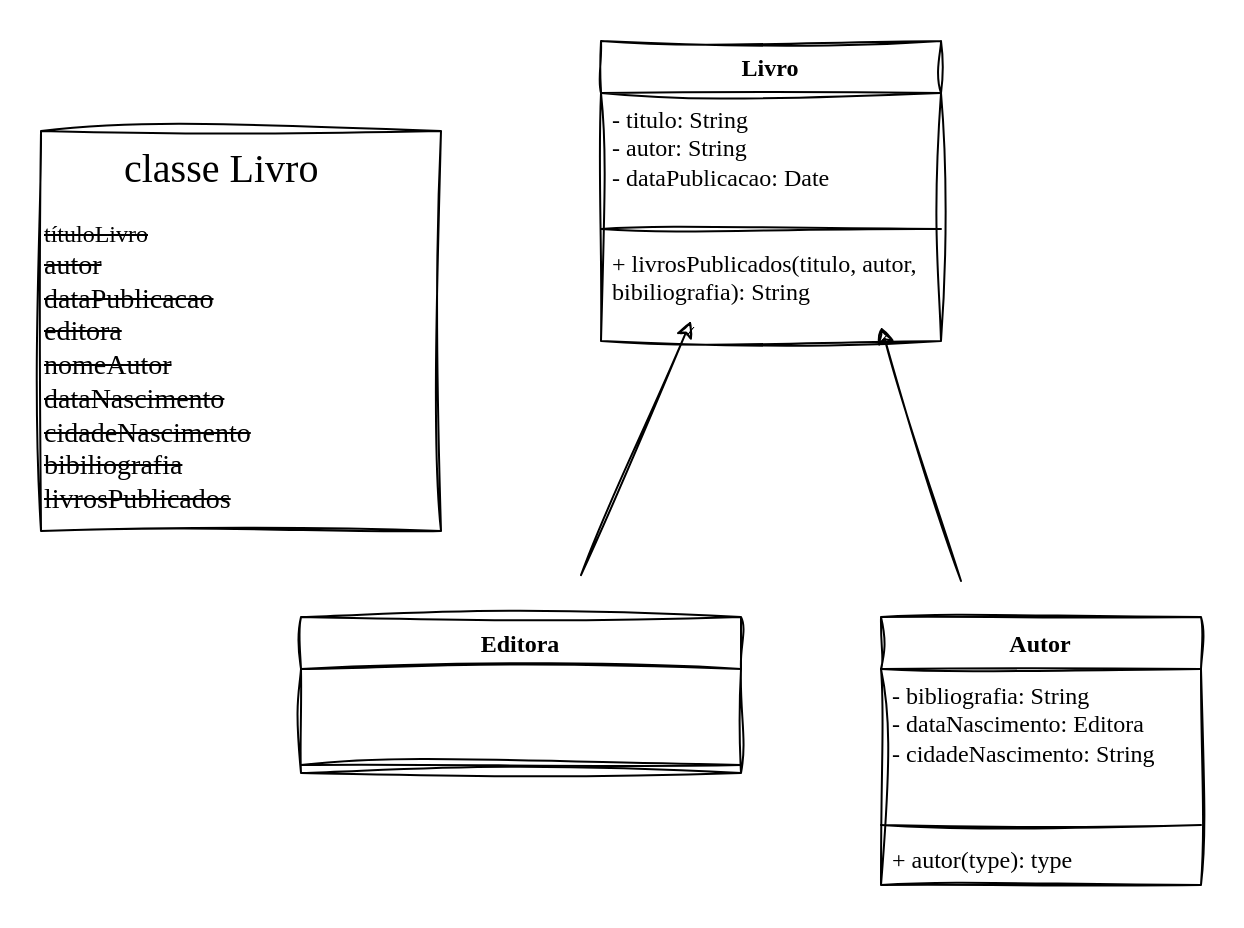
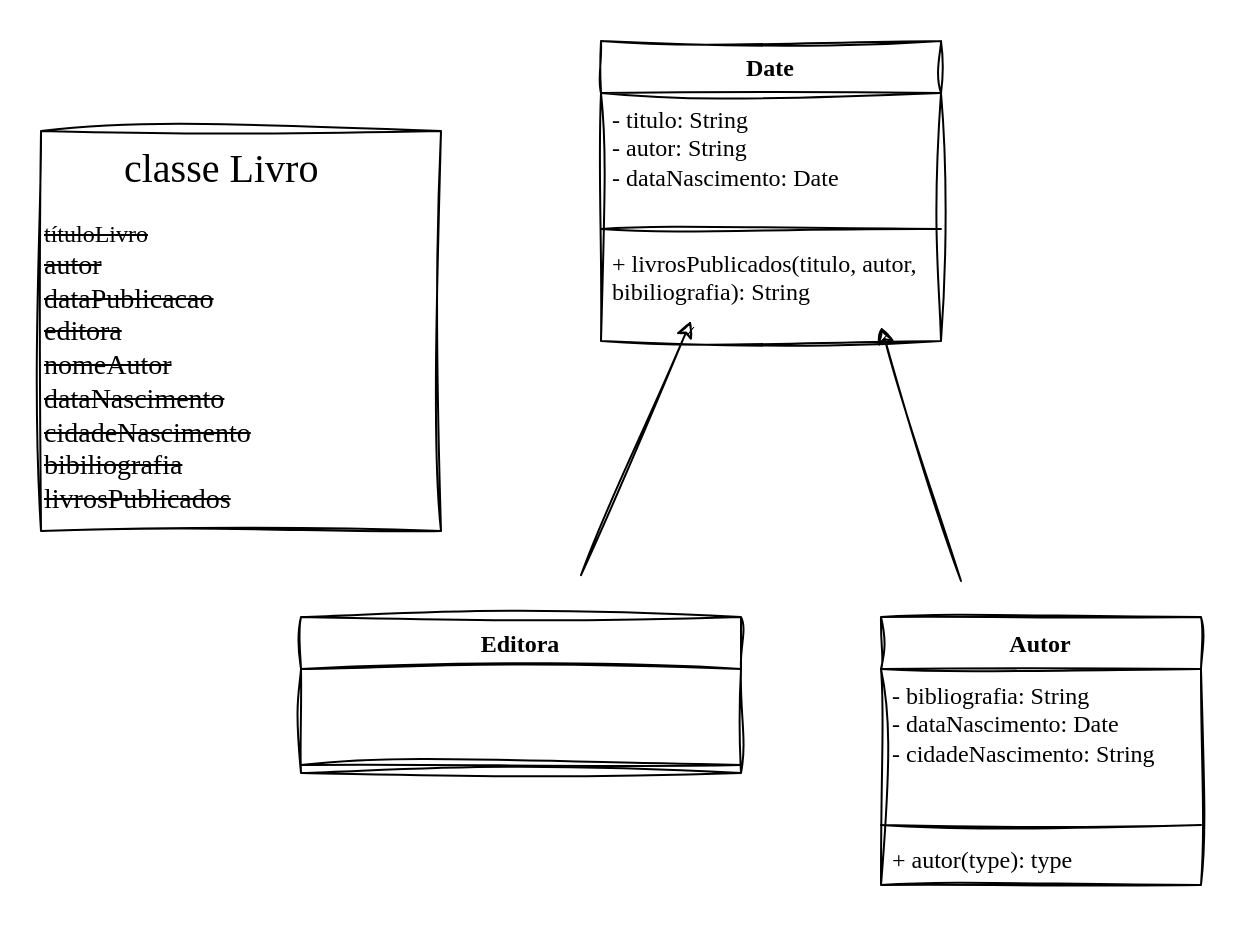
node "Livro": label "Livro" -> "Date"
node "- titulo: String - autor: String - dataPublicacao: Date": label "- titulo: String - autor: String - dataPublicacao: Date" -> "- titulo: String - autor: String - dataNascimento: Date"
node "- bibliografia: String - dataNascimento: Editora - cidadeNascimento: String": label "- bibliografia: String - dataNascimento: Editora - cidadeNascimento: String" -> "- bibliografia: String - dataNascimento: Date - cidadeNascimento: String"
